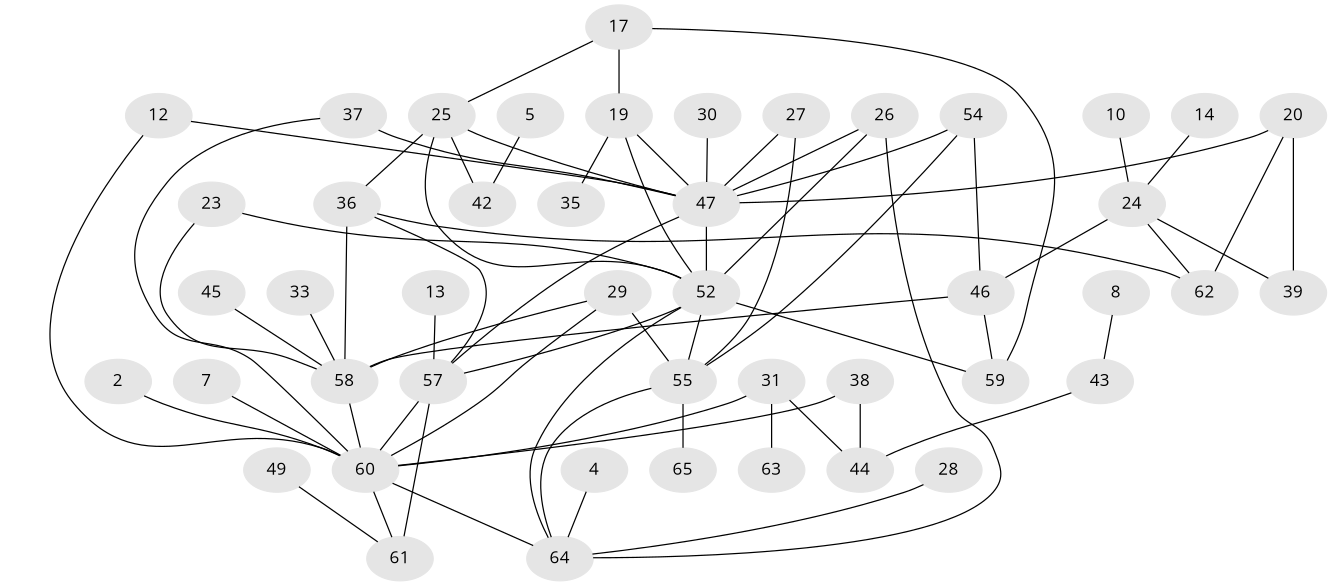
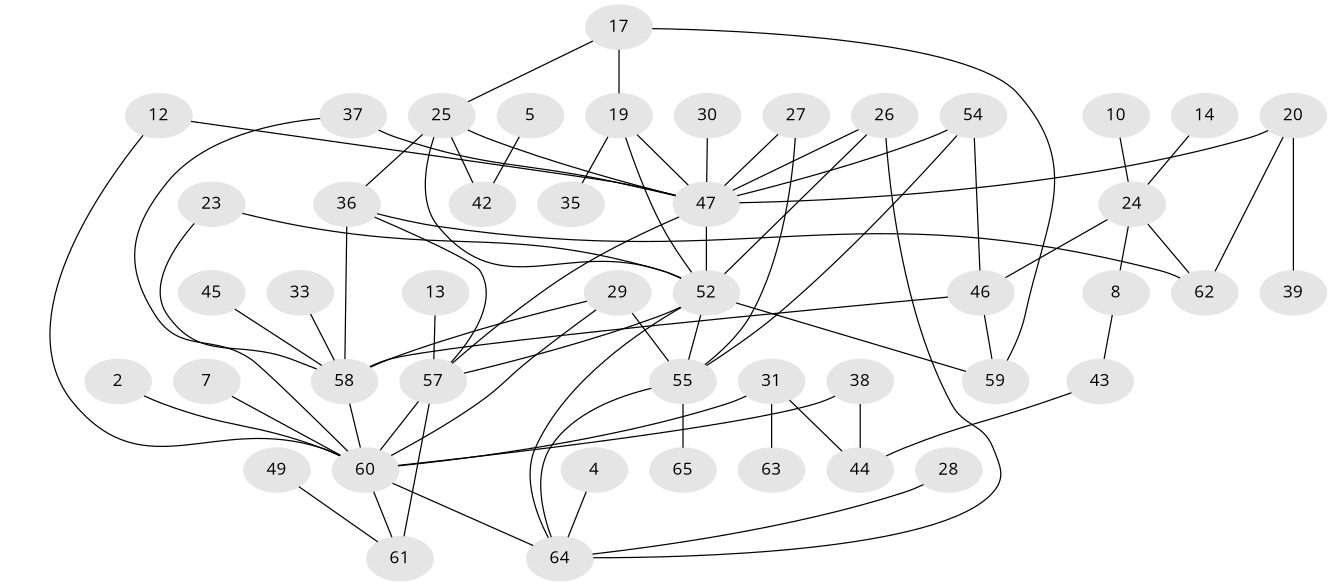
edge "24" -- "39": now "24" -- "8"
